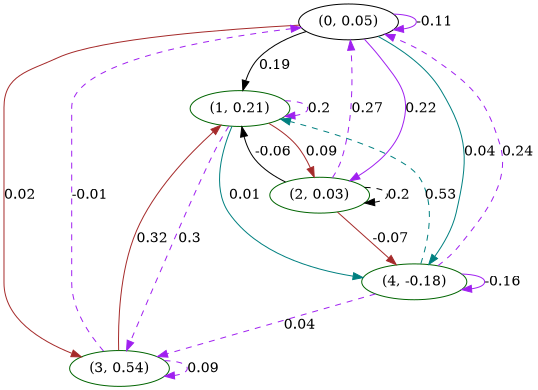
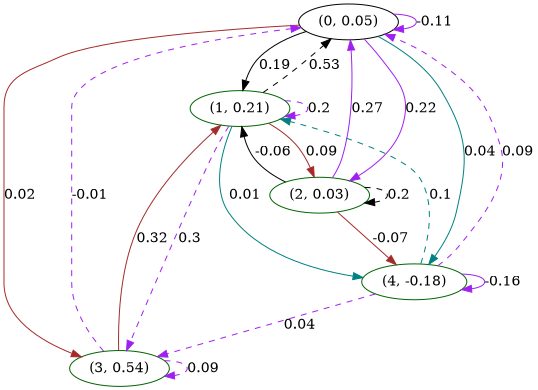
edge "(1, 0.21)" -> "(0, 0.05)": added, label "0.53"
edge "(2, 0.03)" -> "(0, 0.05)": style dashed -> solid
edge "(4, -0.18)" -> "(0, 0.05)": label "0.24" -> "0.09"
edge "(4, -0.18)" -> "(1, 0.21)": label "0.53" -> "0.1"
